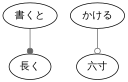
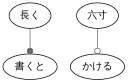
edge "書くと" -> "長く": reversed
edge "かける" -> "六寸": reversed
